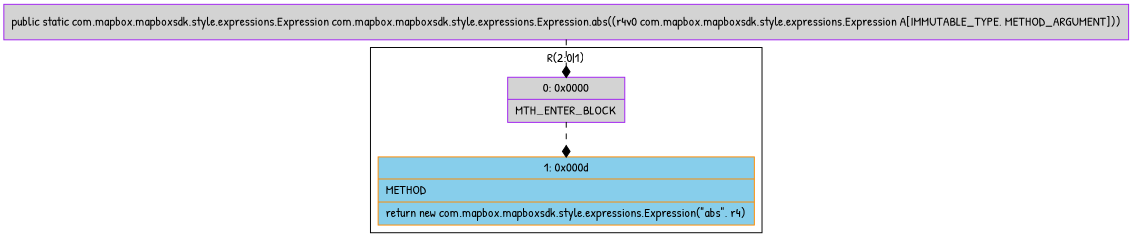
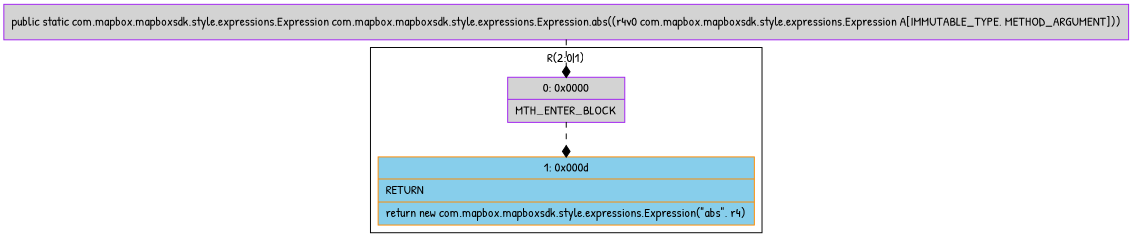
node "1: 0x000d": text "METHOD" -> "RETURN"
